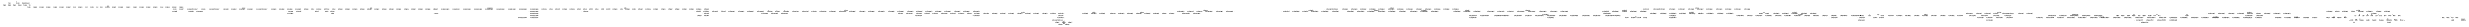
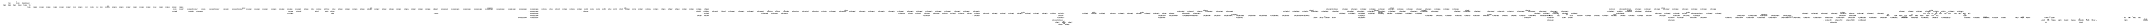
node "Test::Stream::Block::init": removed
